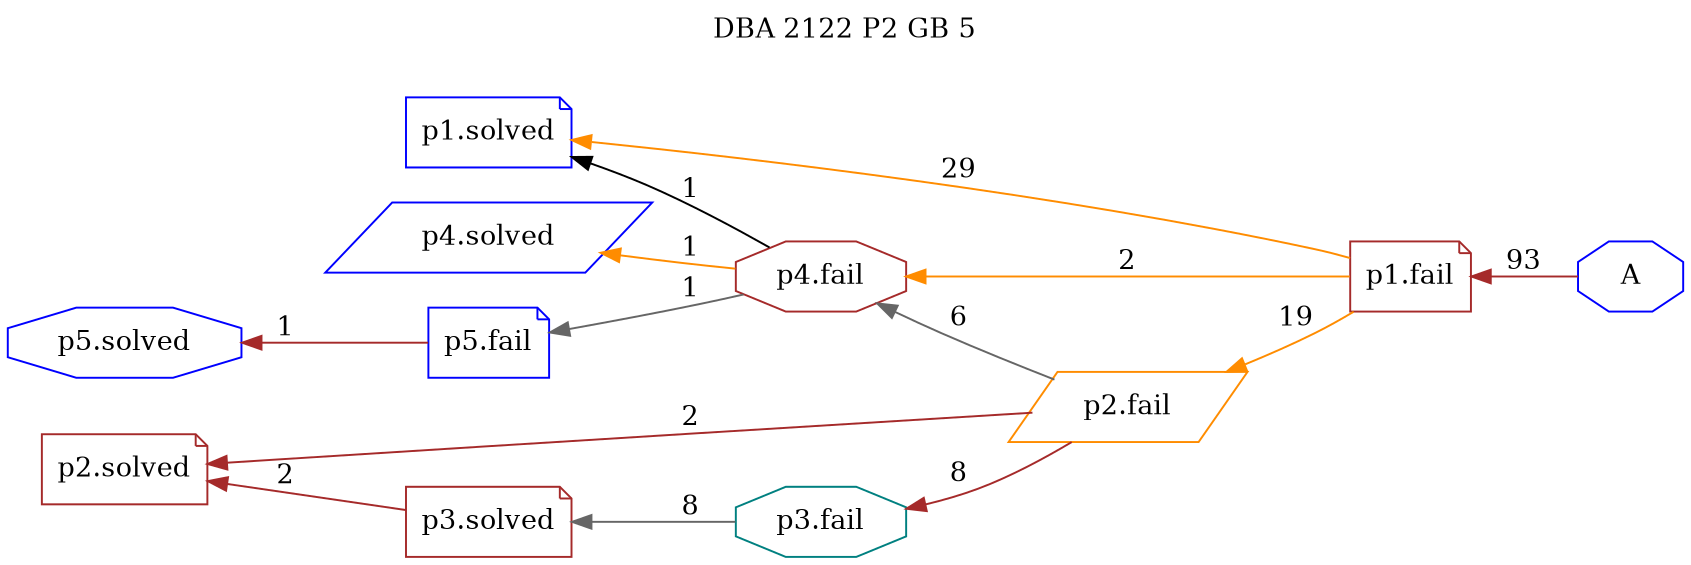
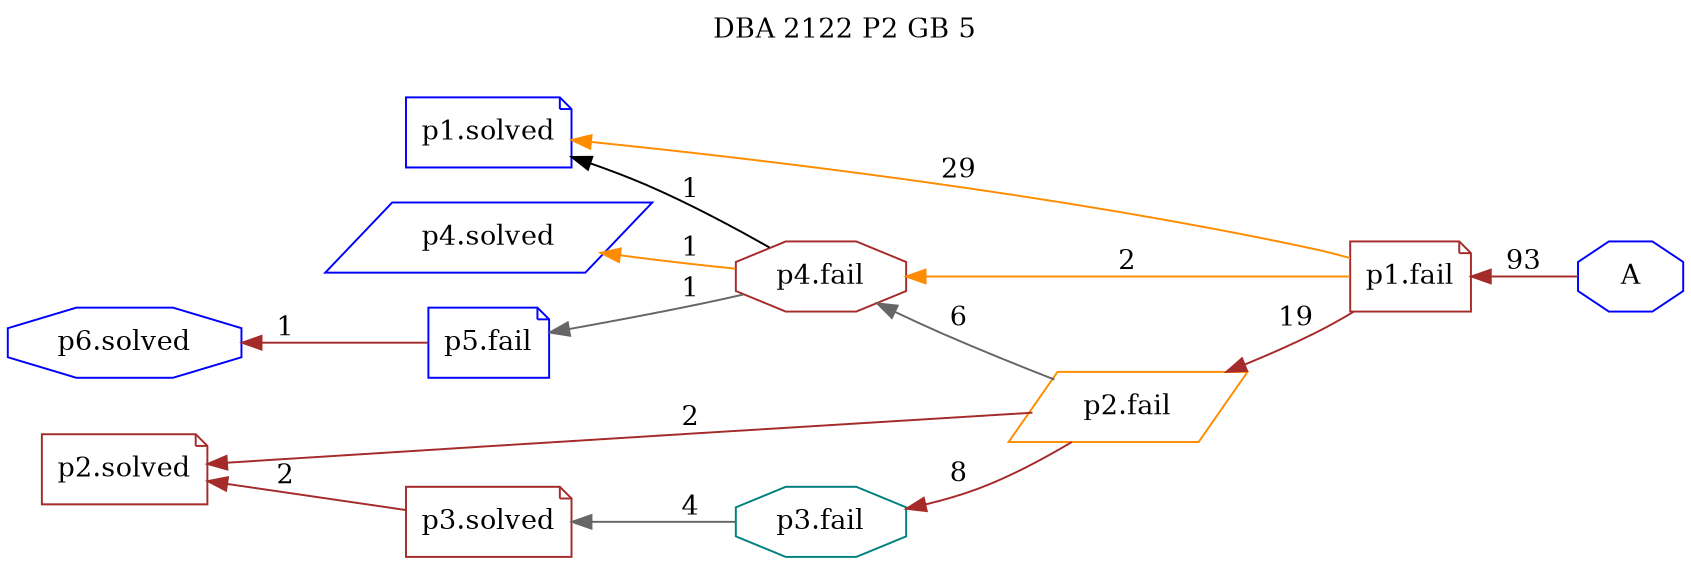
edge "p1.fail" -> "p2.fail": color darkorange -> brown
node "p5.solved": label "p5.solved" -> "p6.solved"
edge "p3.fail" -> "p3.solved": label "8" -> "4"
